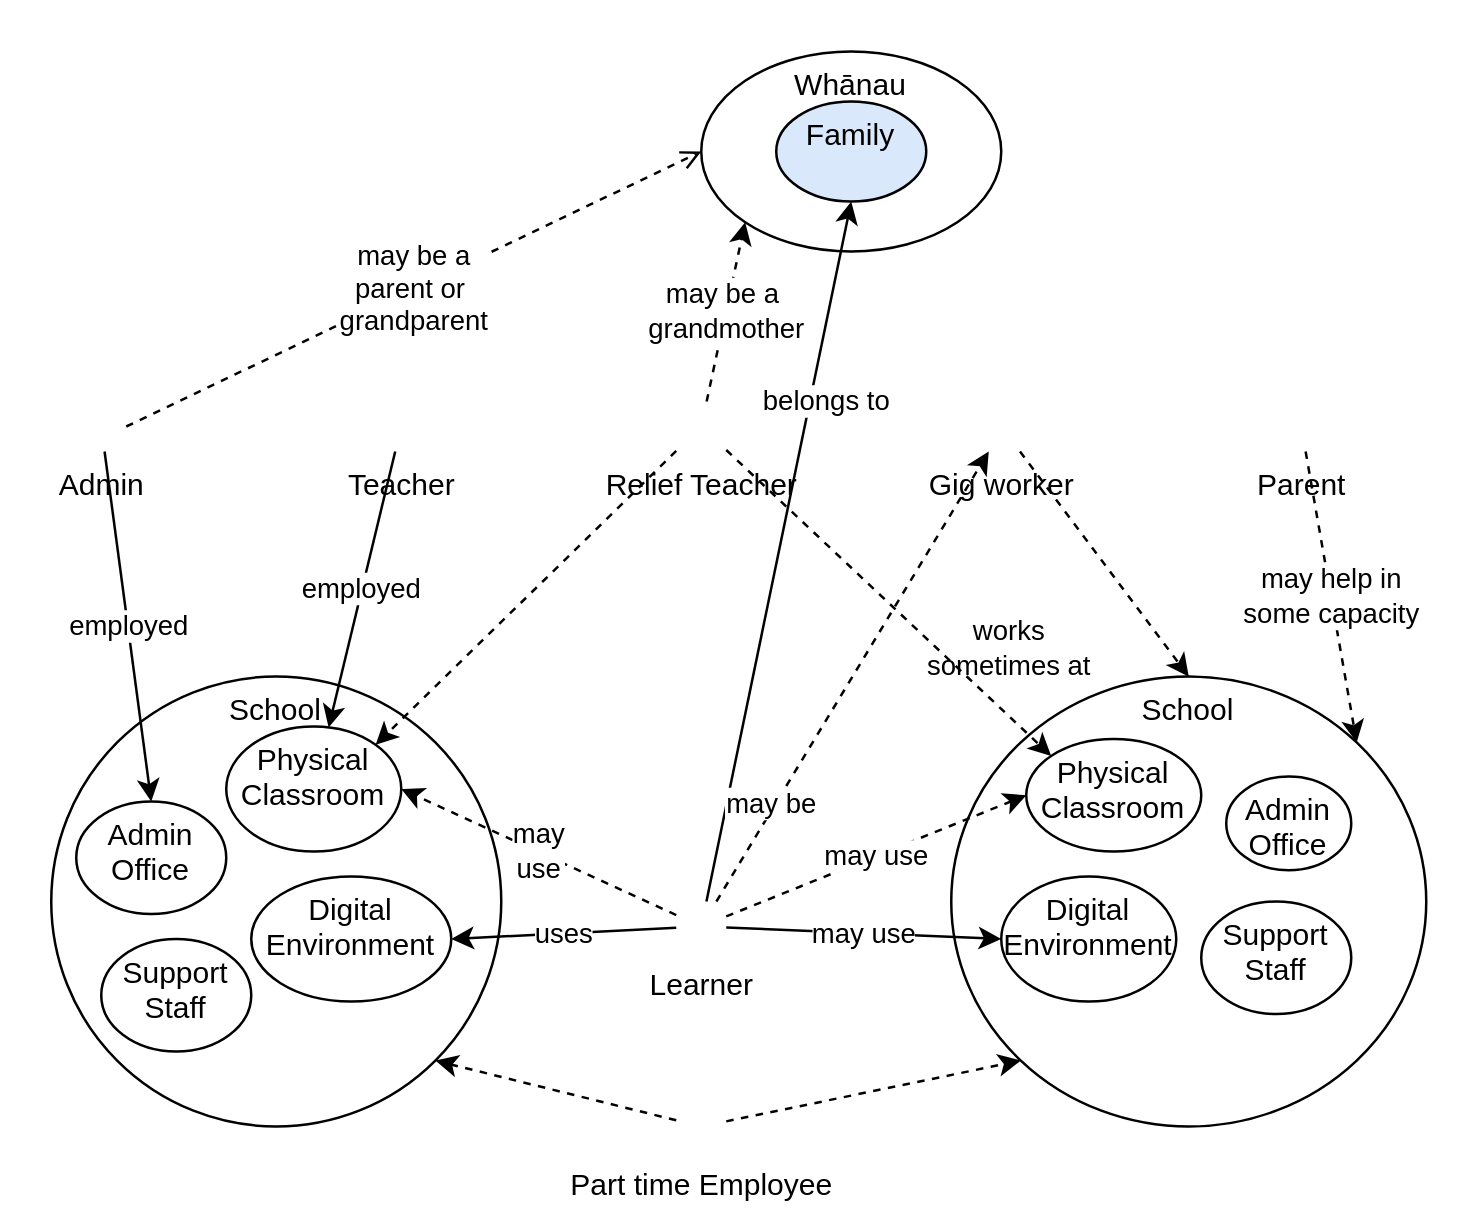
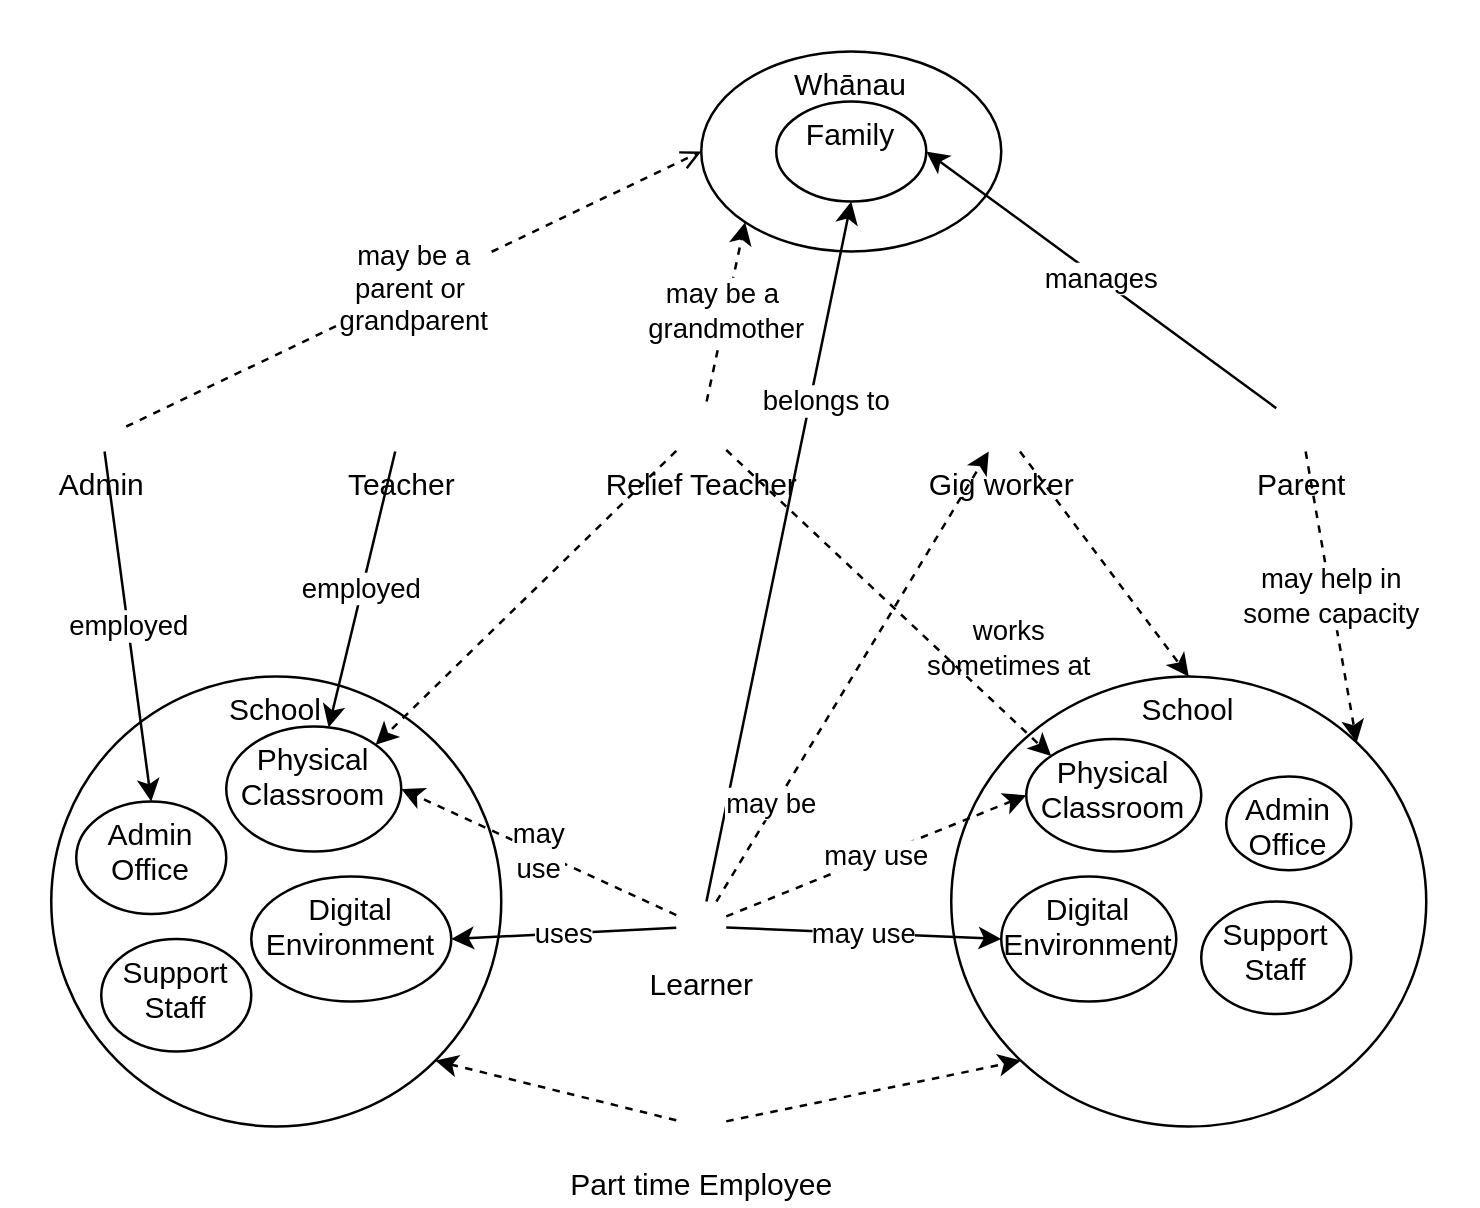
node "Family": fillcolor #dae8fc -> #ffffff
edge "Parent" -> "Family": added, label "manages"
